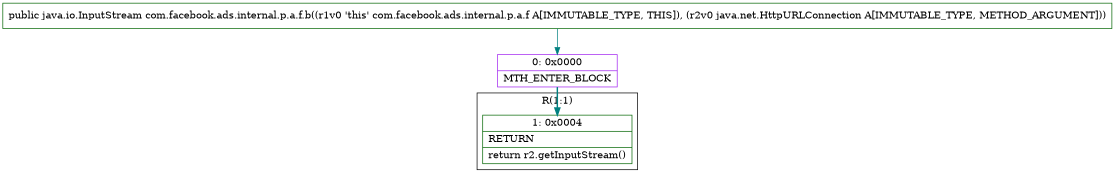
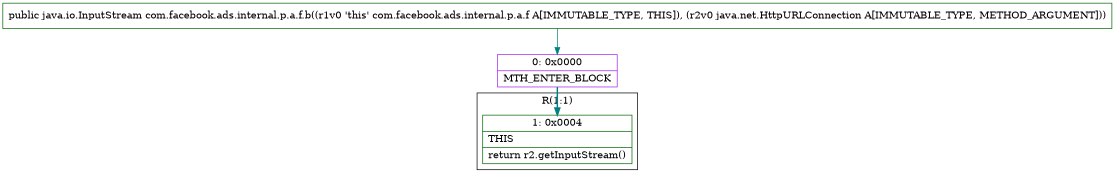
node "1: 0x0004": text "RETURN" -> "THIS"
